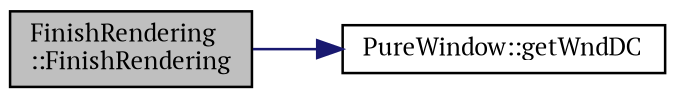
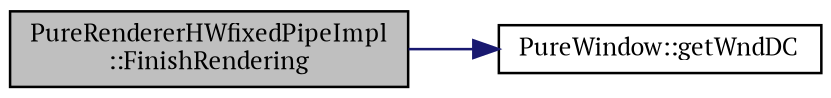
node "FinishRendering ::FinishRendering": label "FinishRendering ::FinishRendering" -> "PureRendererHWfixedPipeImpl ::FinishRendering"
